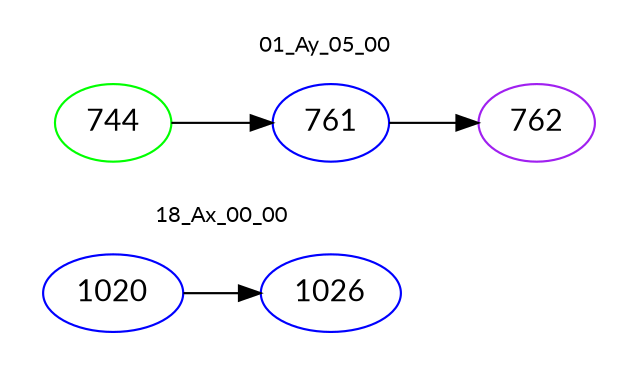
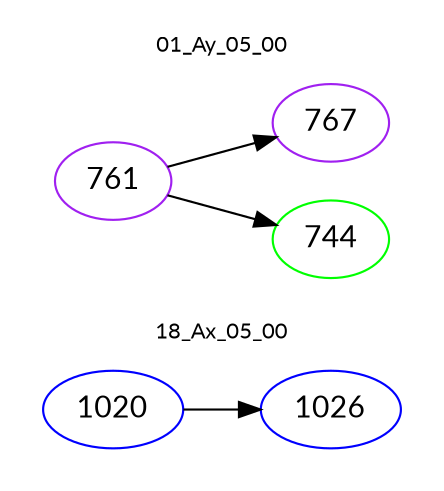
edge "744" -> "761": reversed
node "761": color blue -> purple
node "762": label "762" -> "767"
cluster "18_Ax_00_00": label "18_Ax_00_00" -> "18_Ax_05_00"
